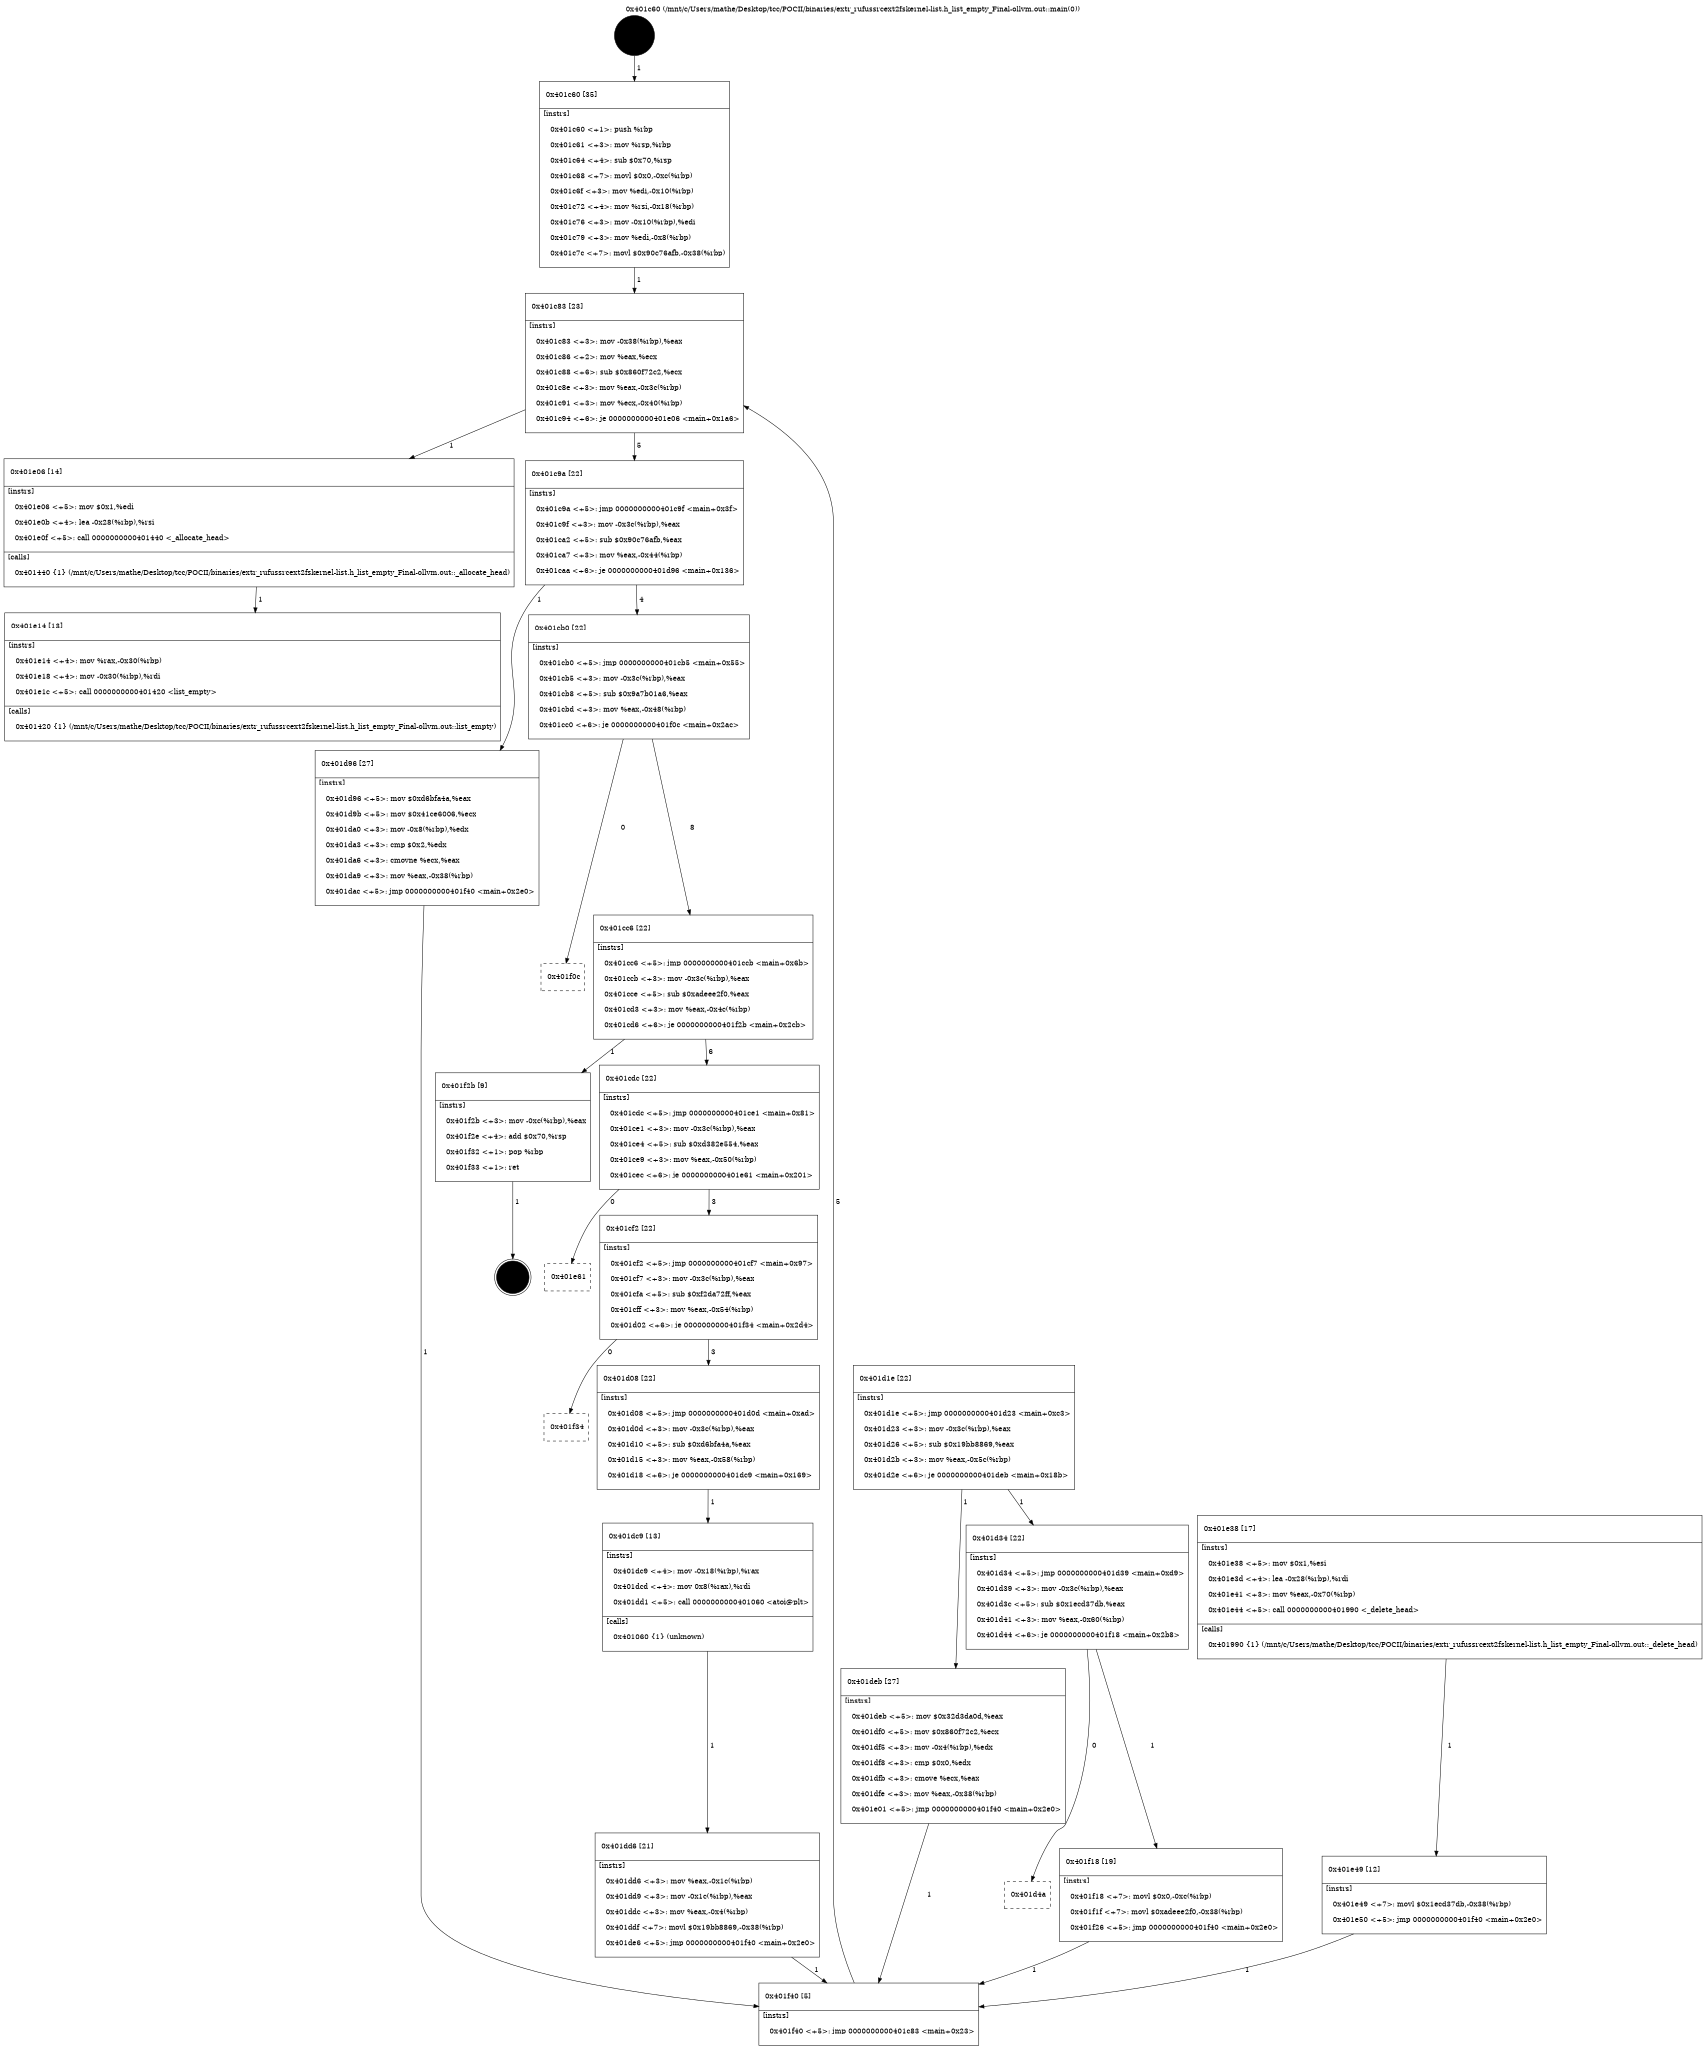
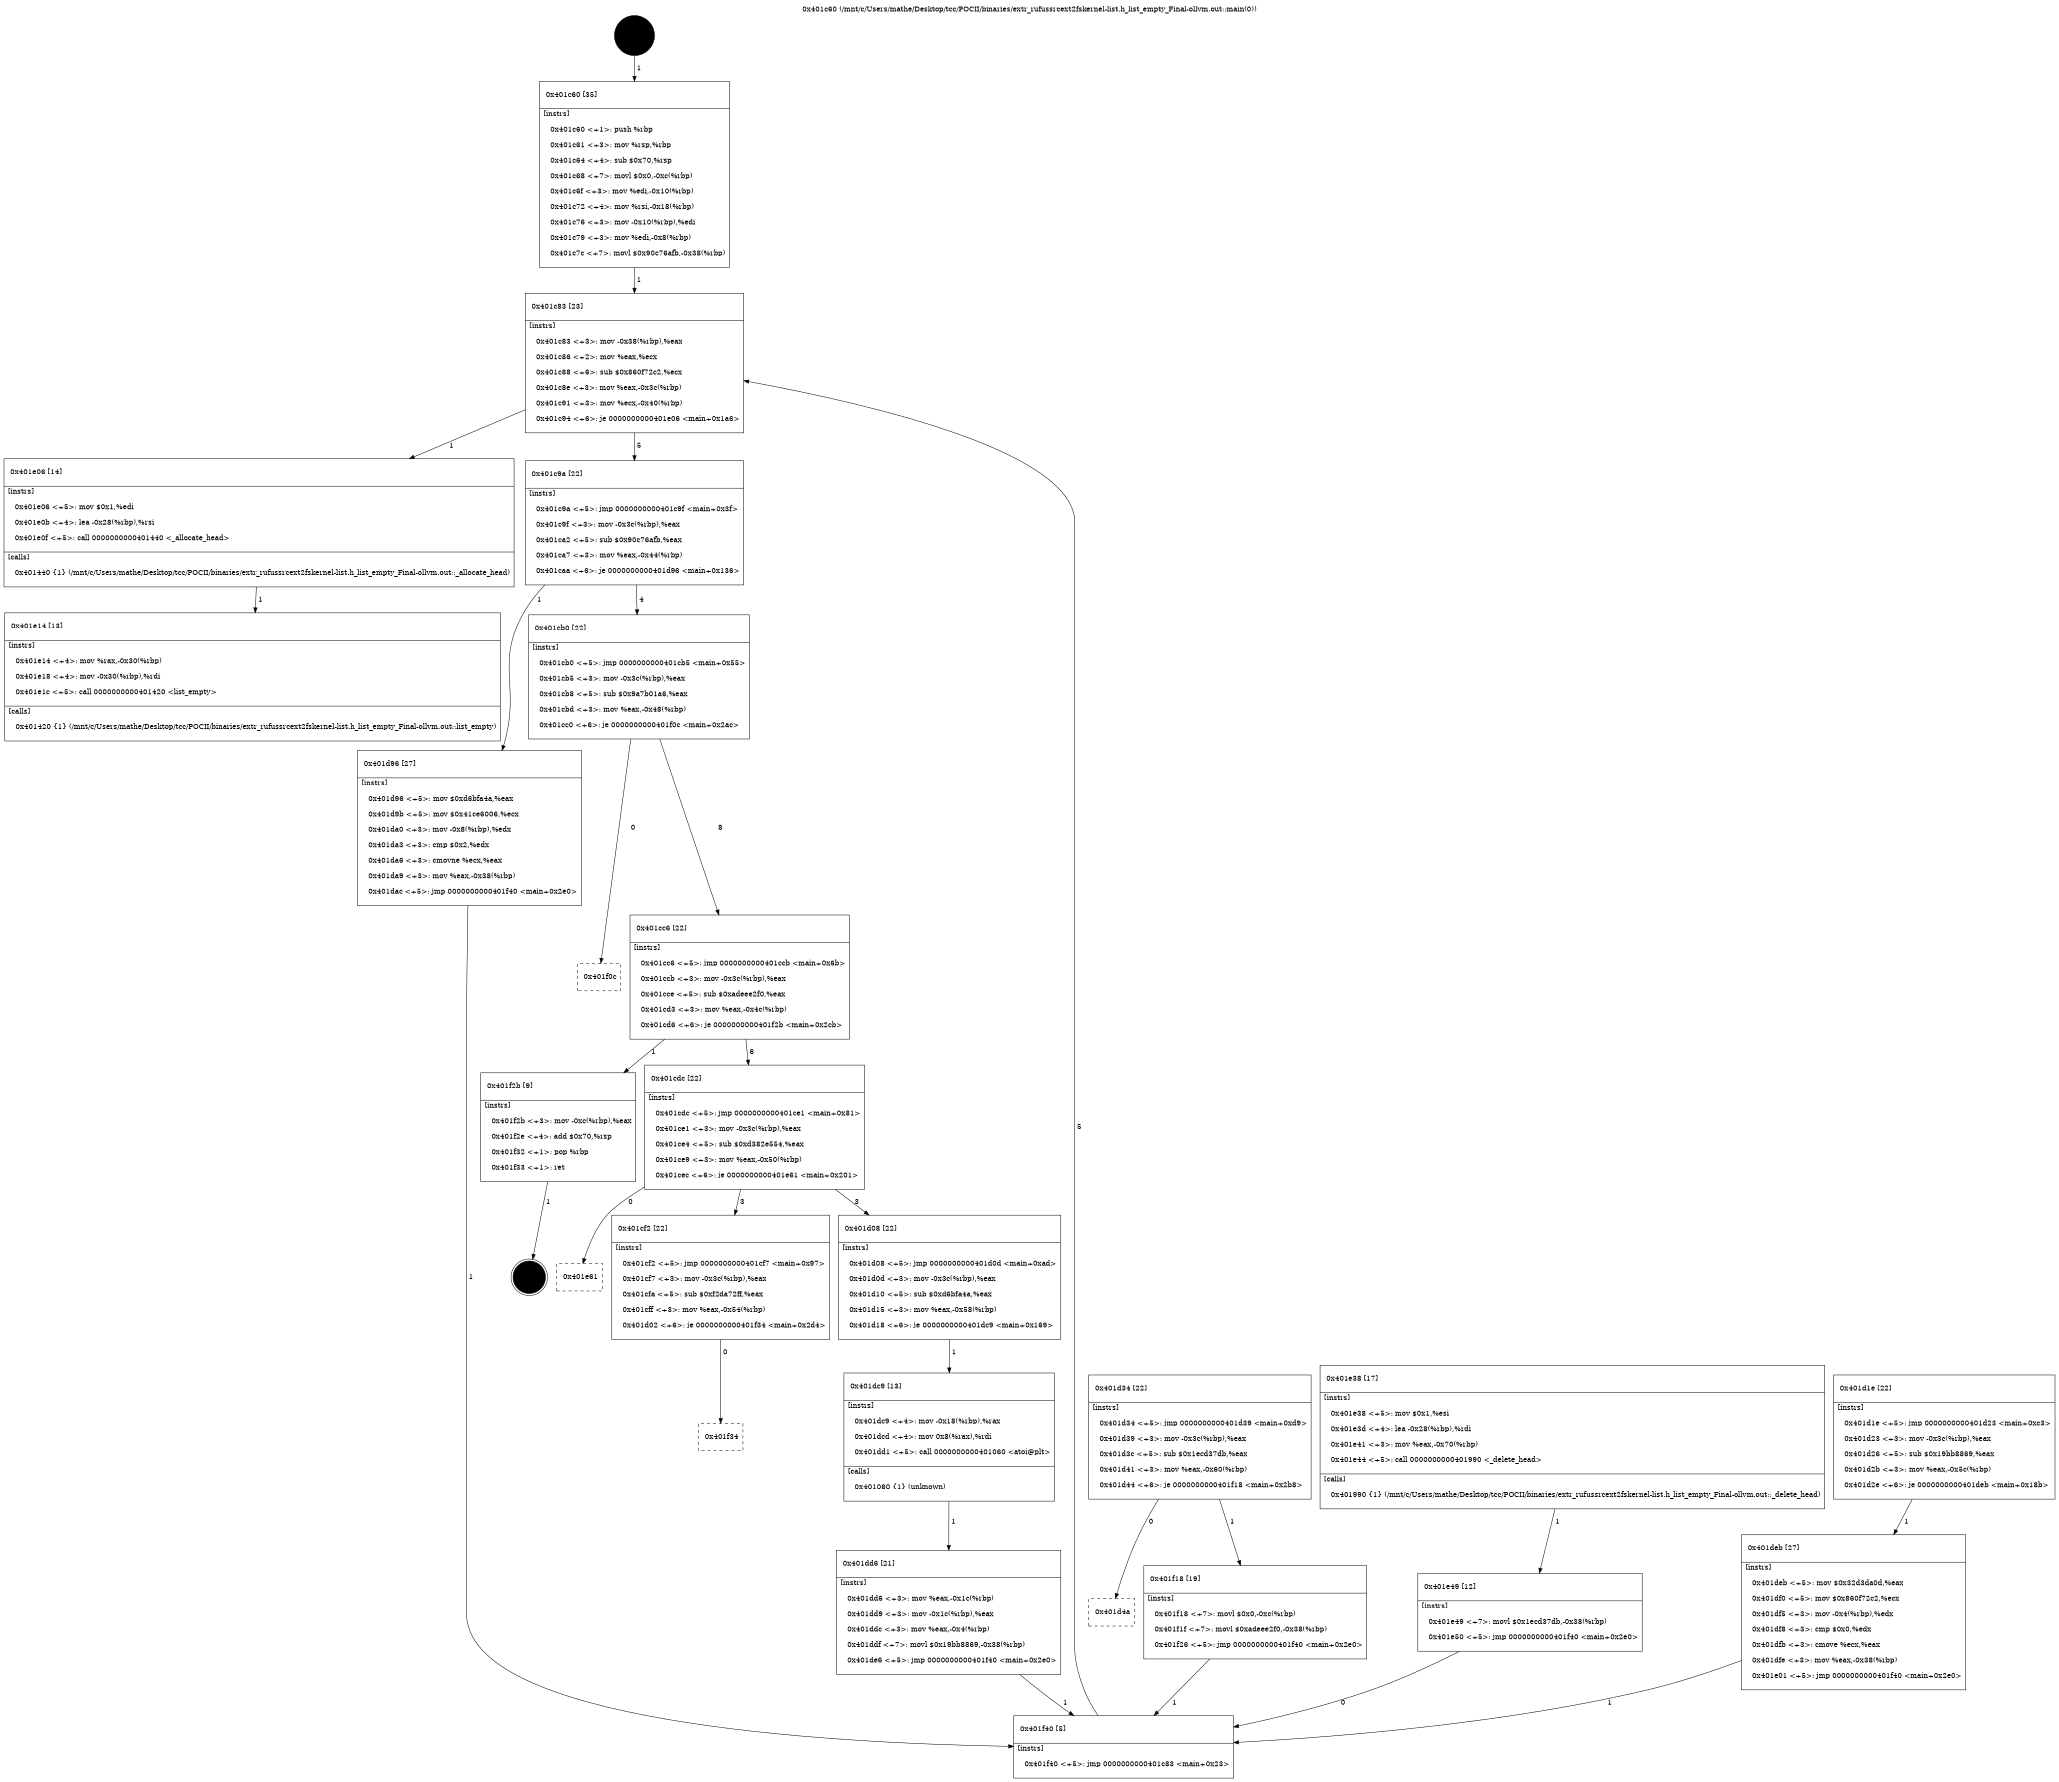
edge "0x401cf2 [22]" -> "0x401d08 [22]": now "0x401cdc [22]" -> "0x401d08 [22]"
edge "0x401d1e [22]" -> "0x401d34 [22]": removed, label "1"
edge "0x401e49 [12]" -> "0x401f40 [5]": label " 1" -> " 0"
